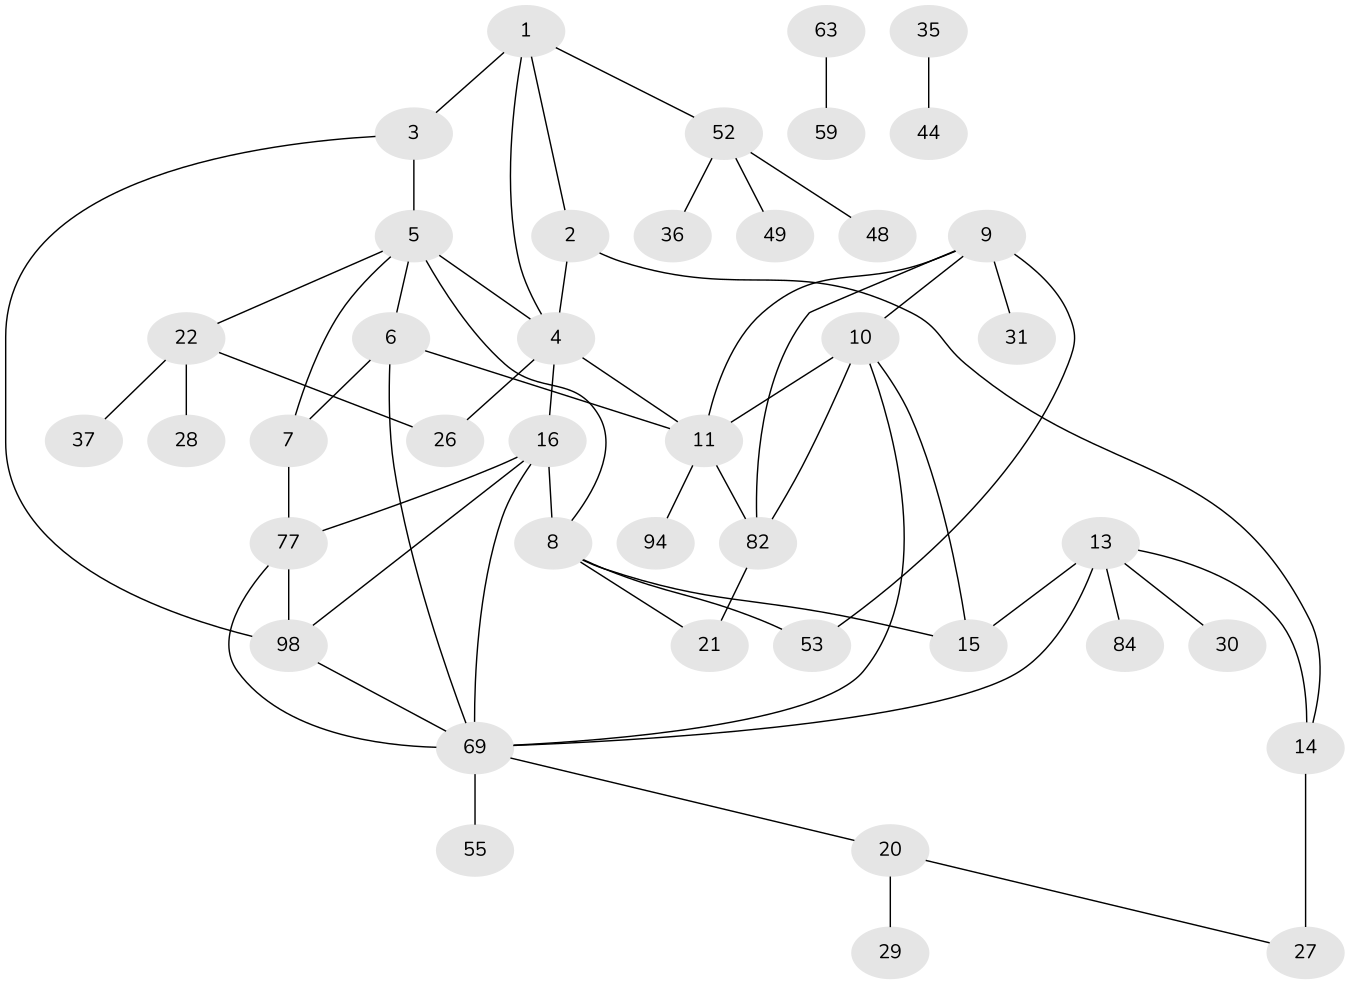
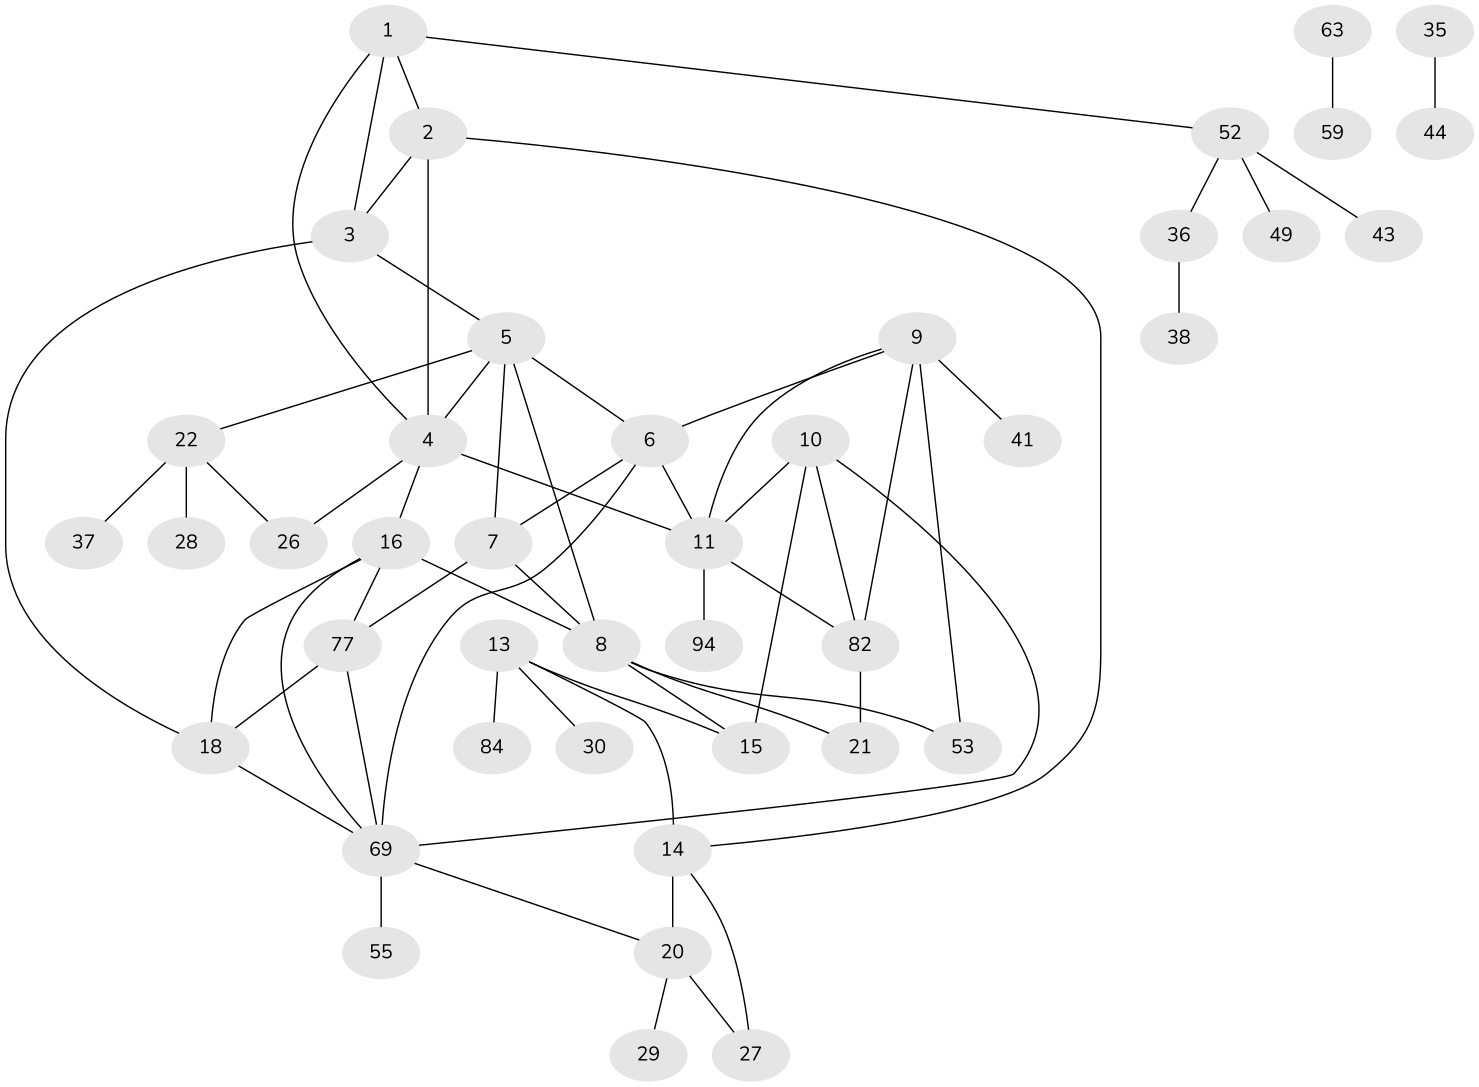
edge "2" -- "3": added
node "48": label "48" -> "43"
edge "9" -- "10": now "9" -- "6"
node "31": label "31" -> "41"
node "38": added
edge "7" -- "8": added
node "98": label "98" -> "18"
edge "13" -- "69": removed
edge "14" -- "20": added
